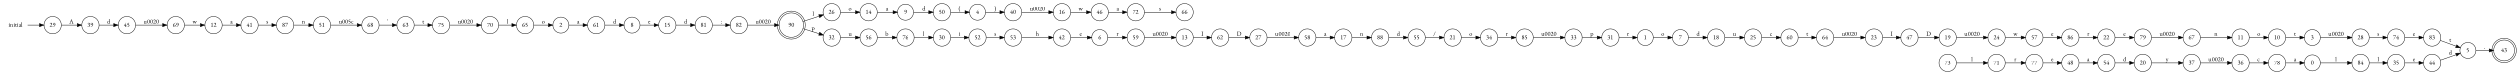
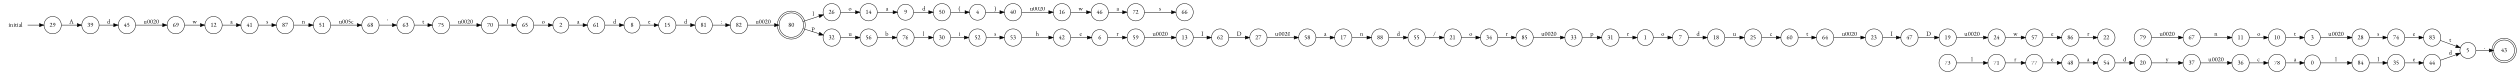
node "90": label "90" -> "80"
edge "22" -> "79": removed, label "e"
